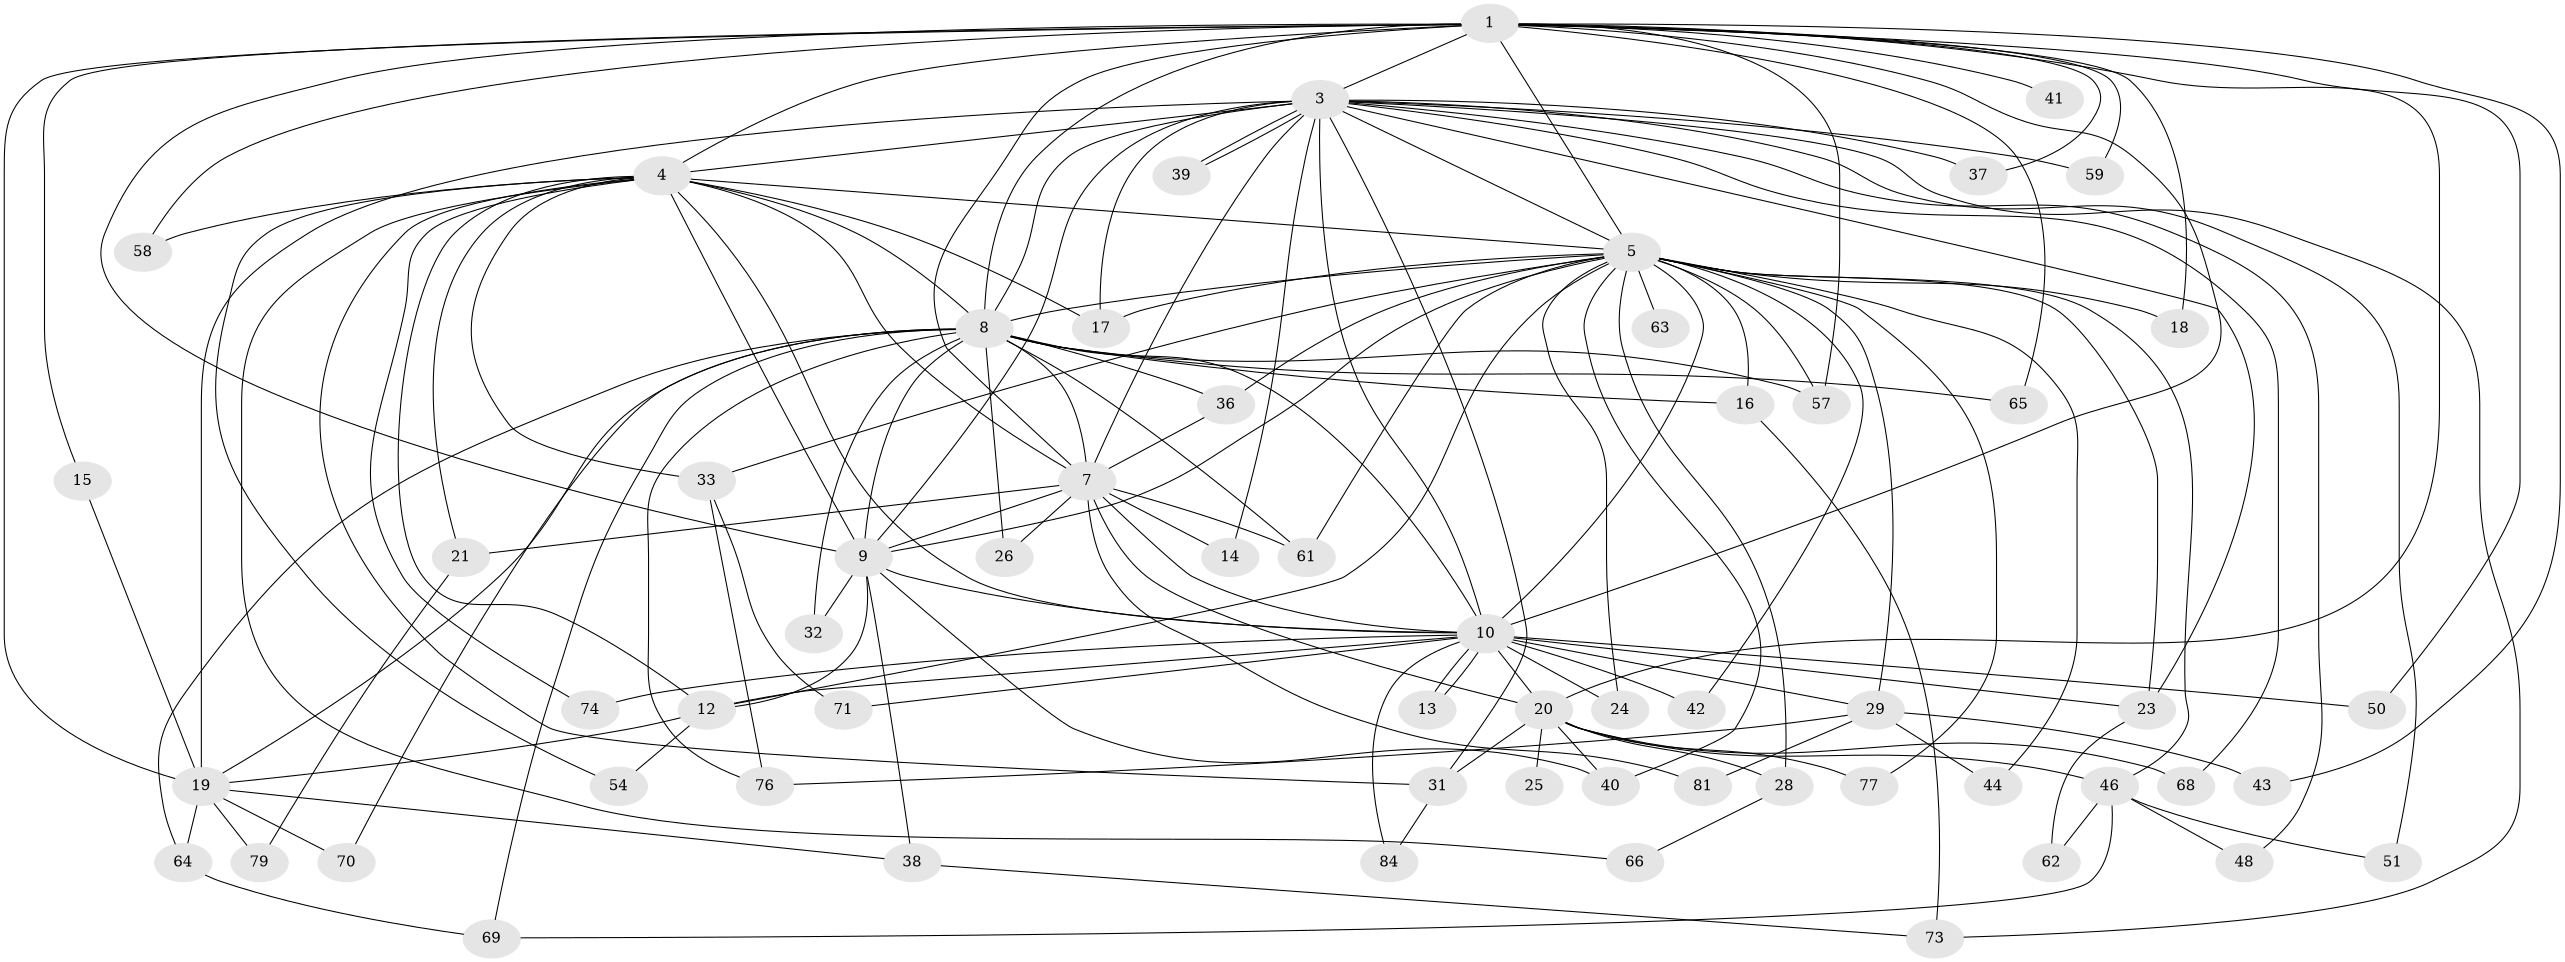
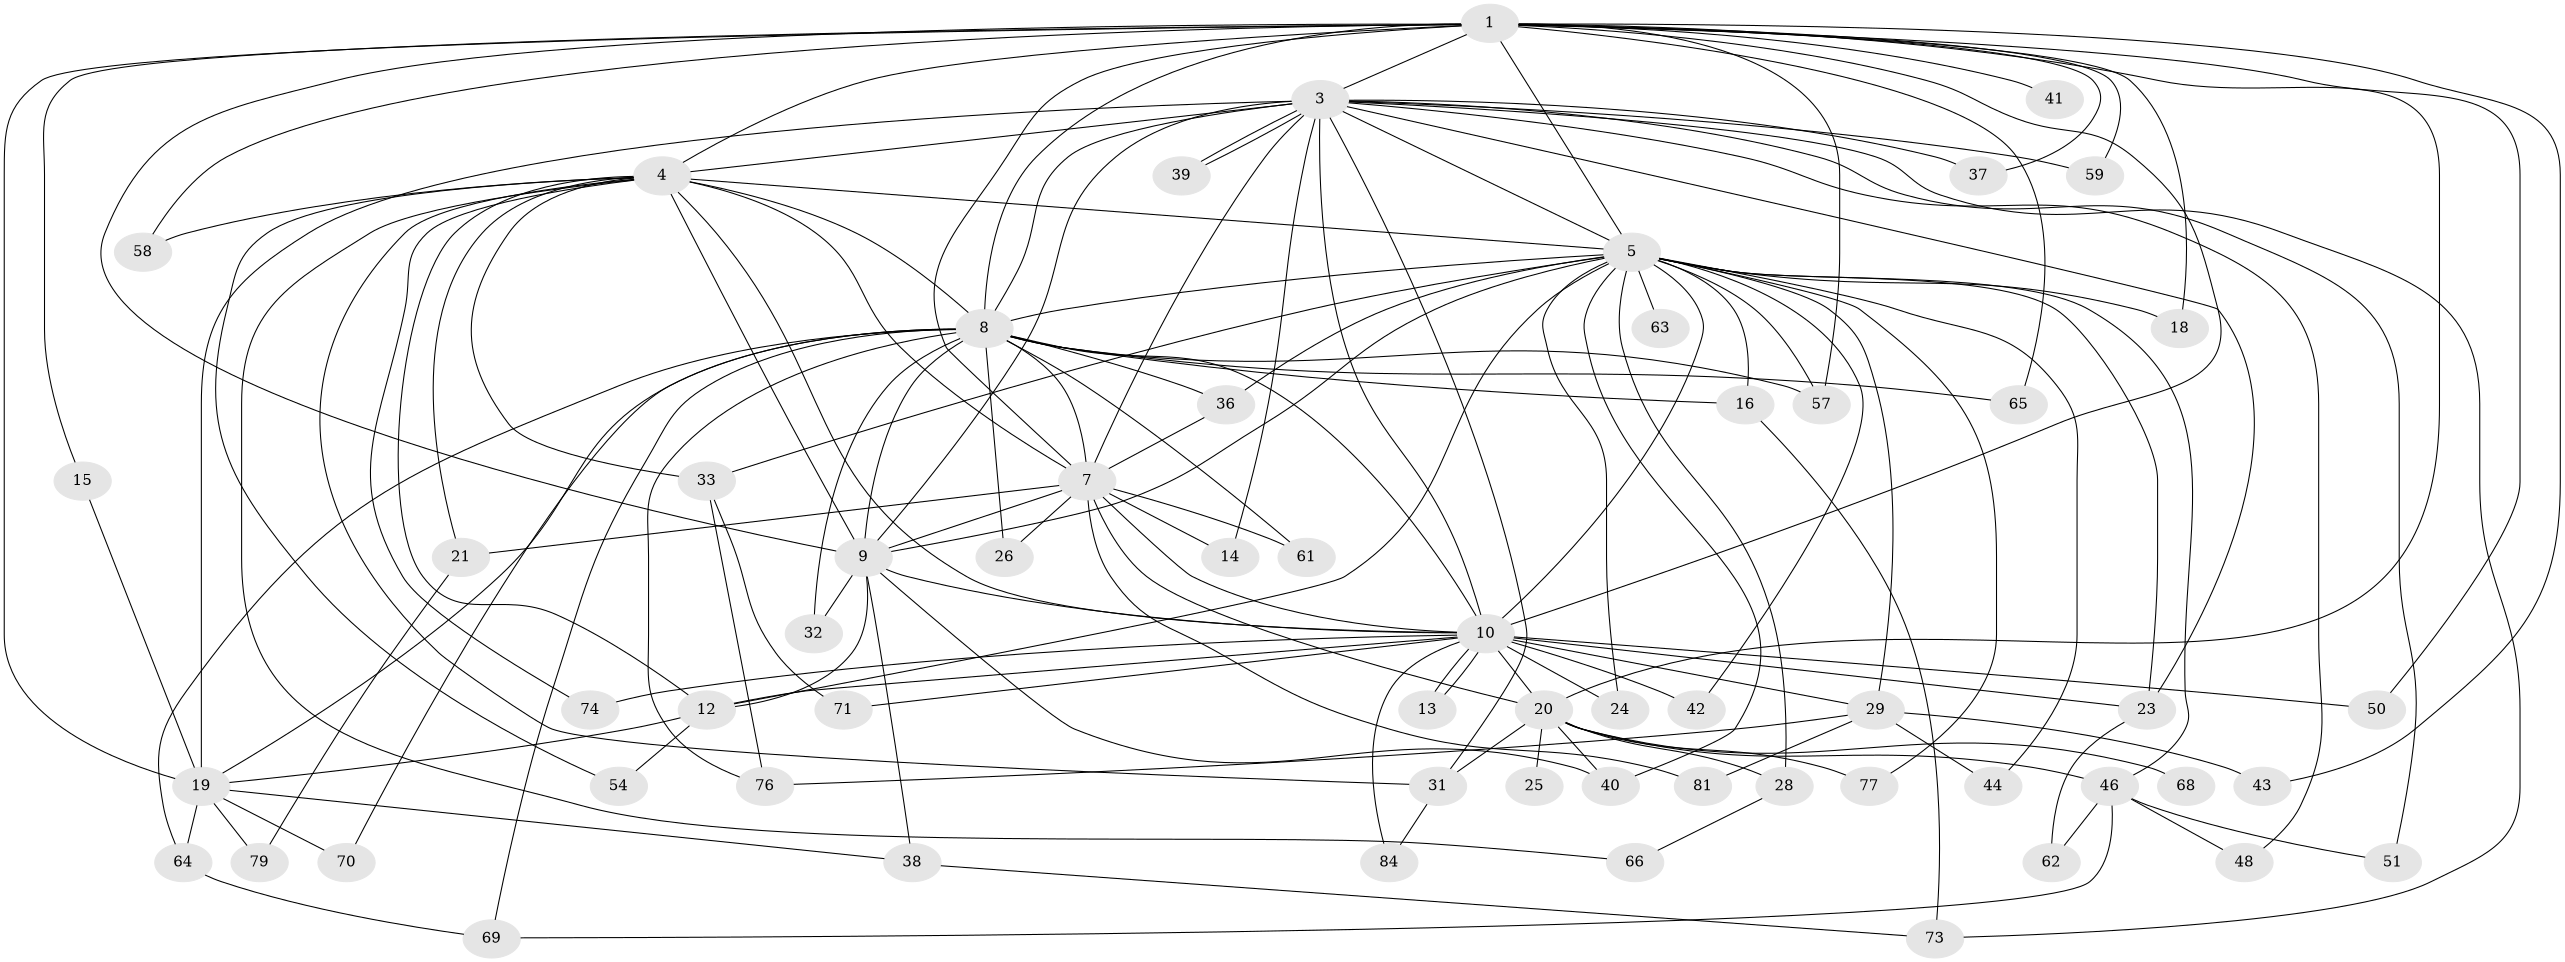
edge "3" -- "68": removed
node "17": removed
edge "5" -- "61": removed
